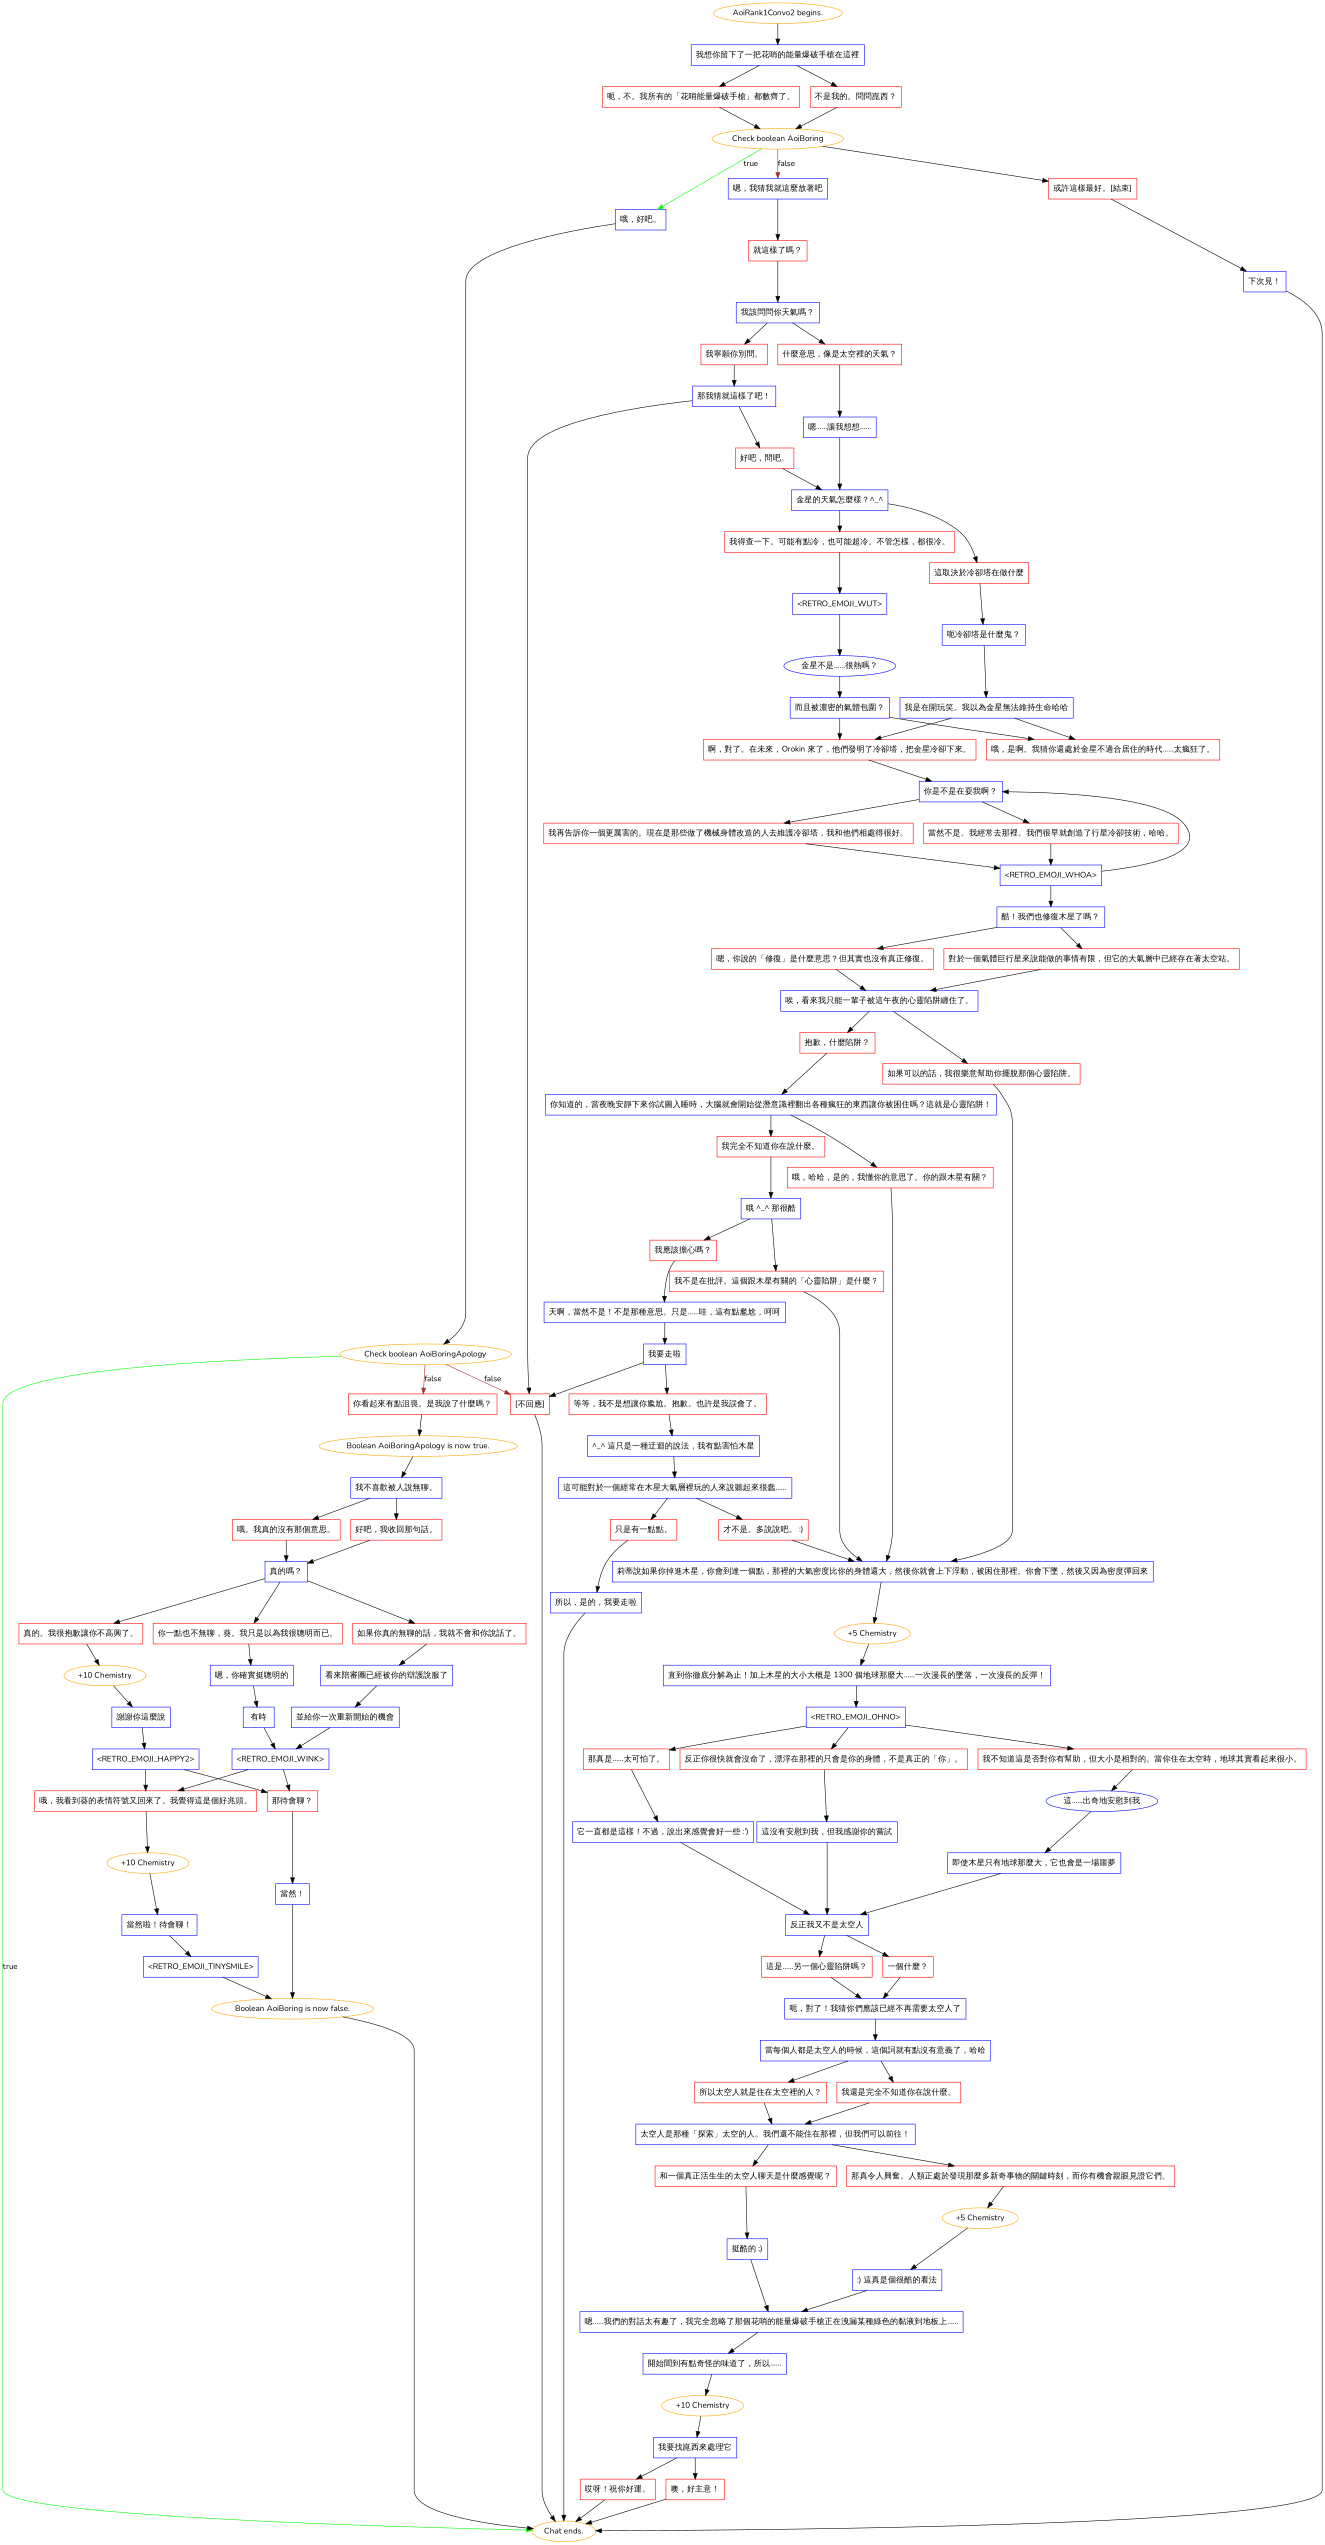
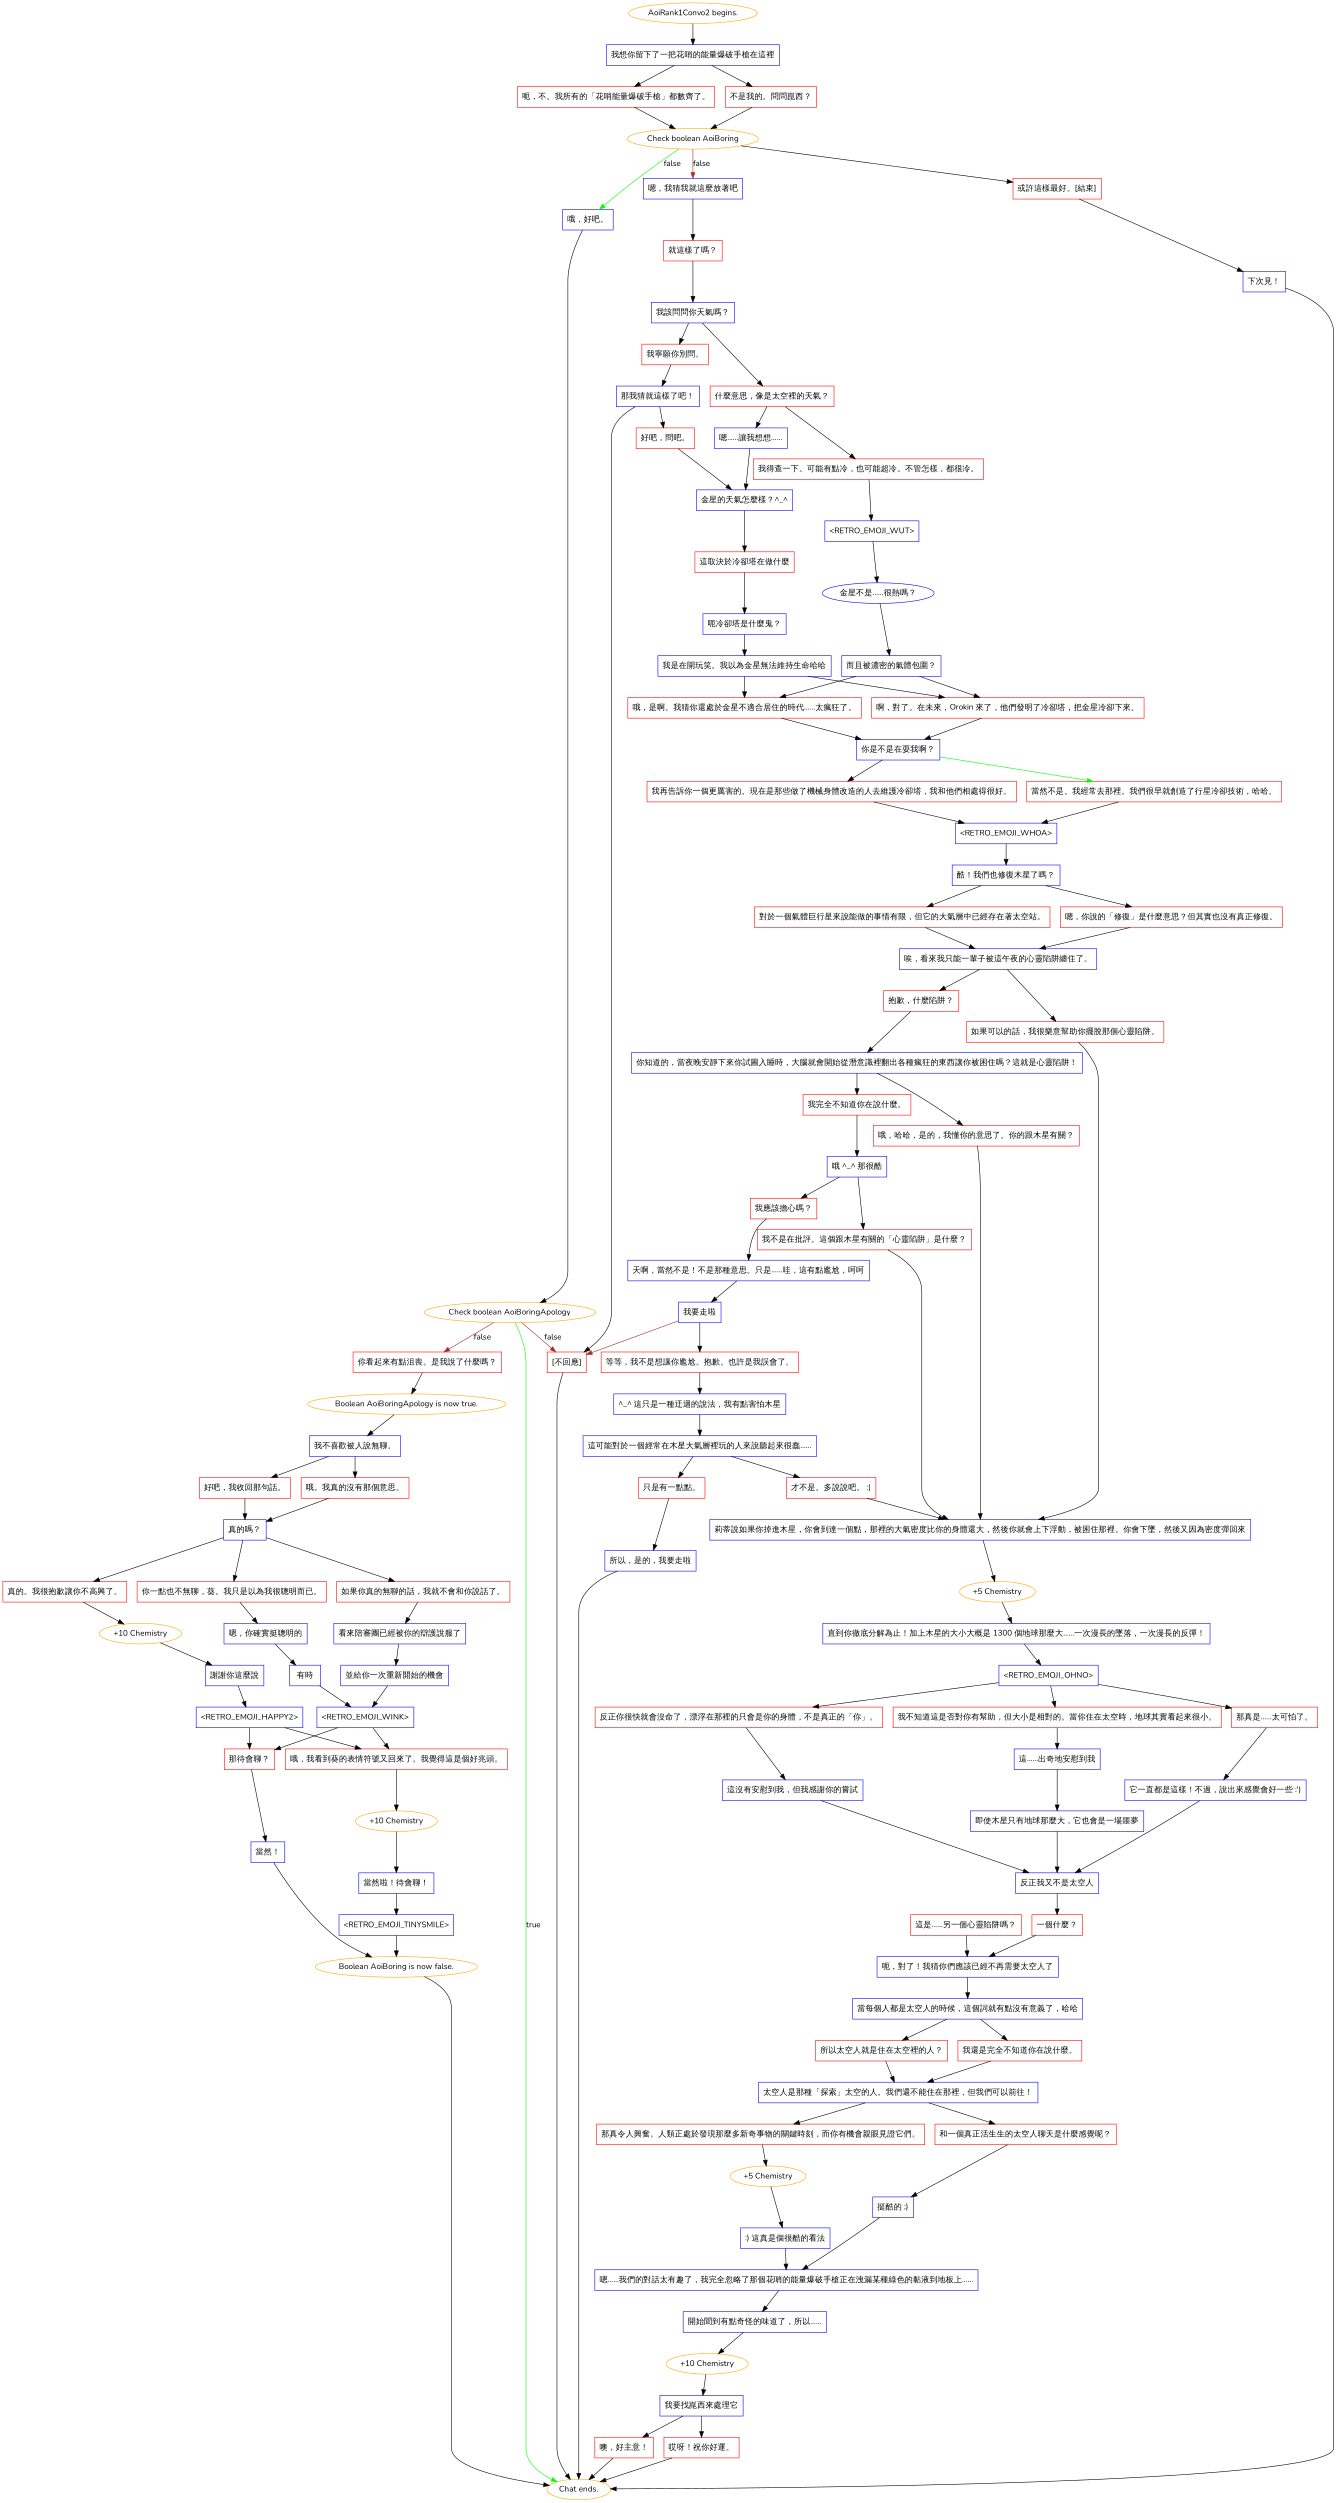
edge "Check boolean AoiBoring" -> "哦，好吧。": label "true" -> "false"
edge "金星的天氣怎麼樣？^_^" -> "我得查一下。可能有點冷，也可能超冷。不管怎樣，都很冷。": now "什麼意思，像是太空裡的天氣？" -> "我得查一下。可能有點冷，也可能超冷。不管怎樣，都很冷。"
edge "<RETRO_EMOJI_WHOA>" -> "你是不是在耍我啊？": now "哦，是啊。我猜你還處於金星不適合居住的時代……太瘋狂了。" -> "你是不是在耍我啊？"
edge "你是不是在耍我啊？" -> "當然不是。我經常去那裡。我們很早就創造了行星冷卻技術，哈哈。": color black -> green
edge "我要走啦" -> "[不回應]": color black -> brown
node "這……出奇地安慰到我": shape ellipse -> box
edge "反正我又不是太空人" -> "這是……另一個心靈陷阱嗎？": removed
